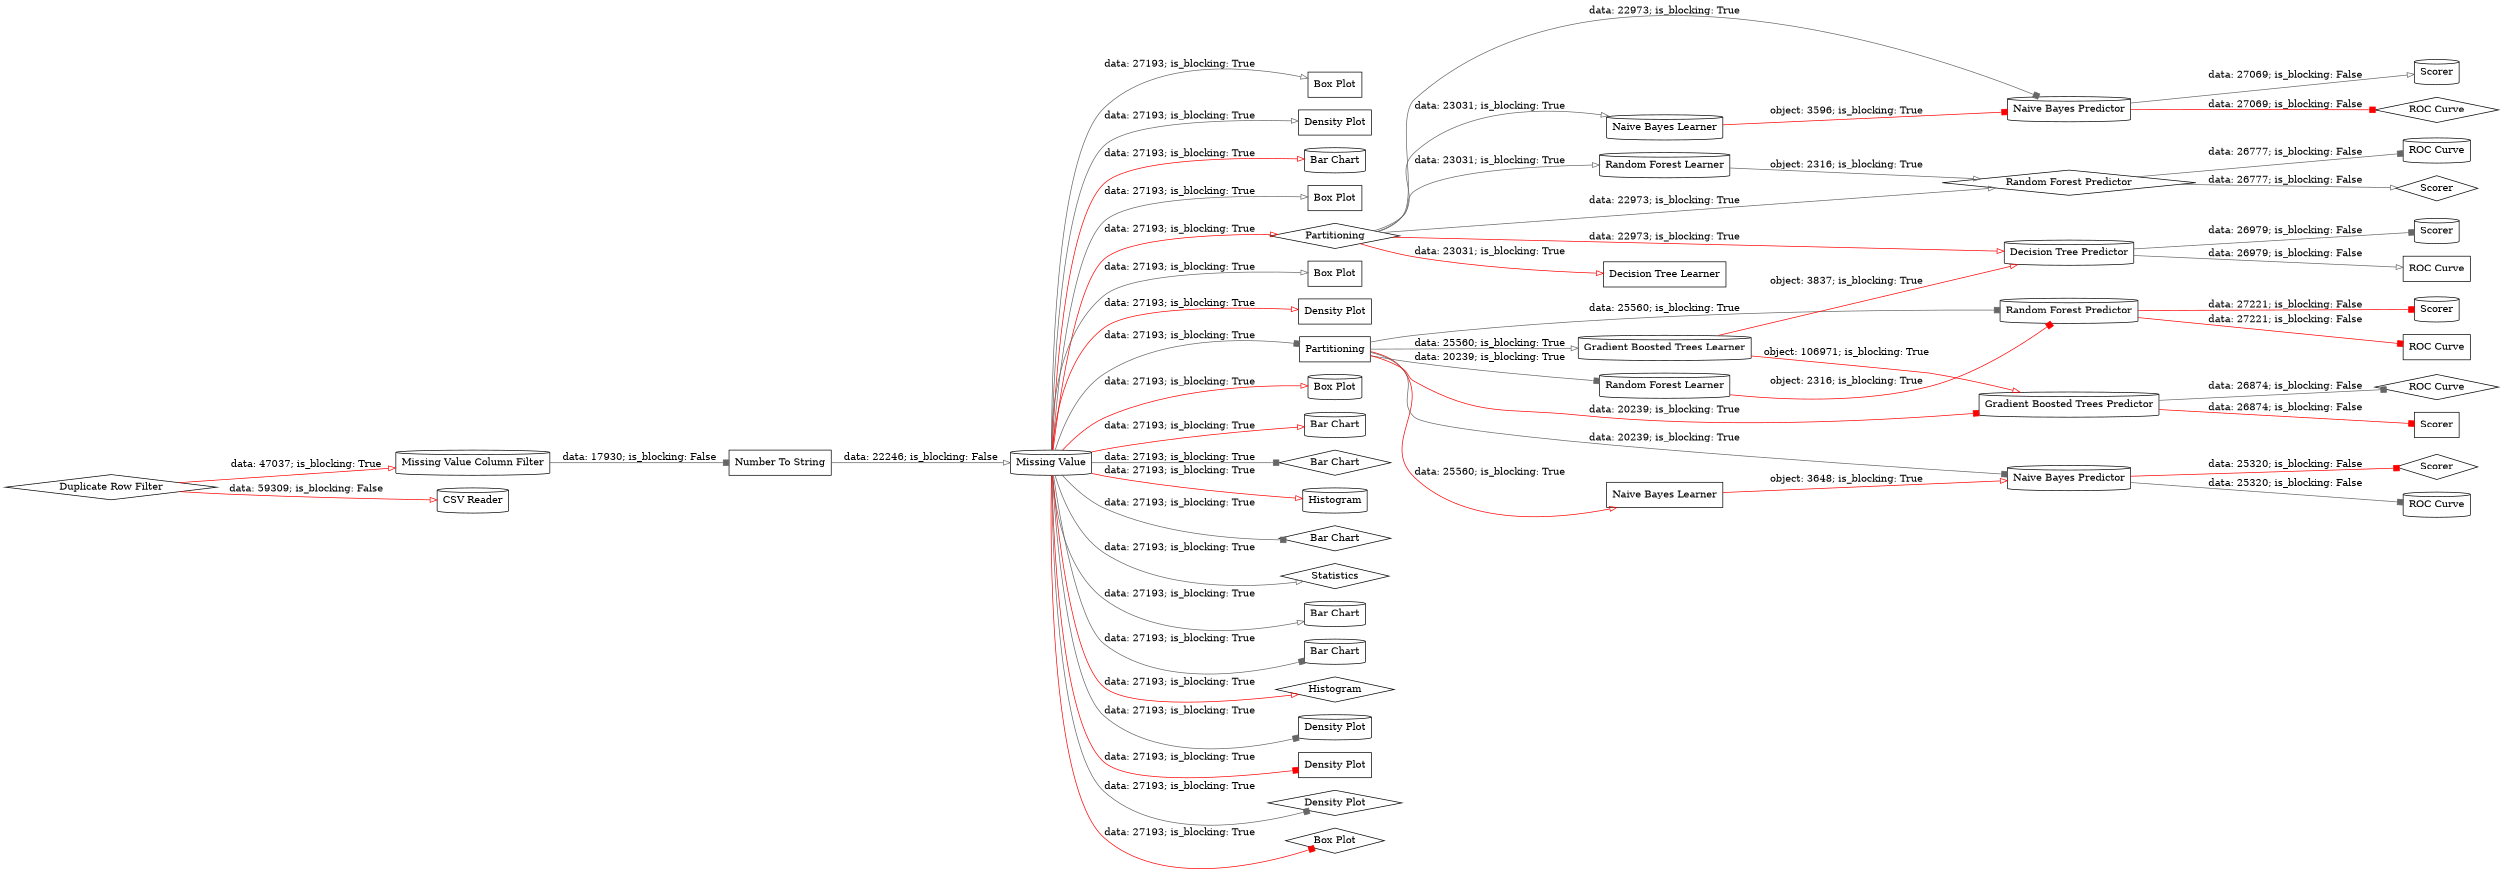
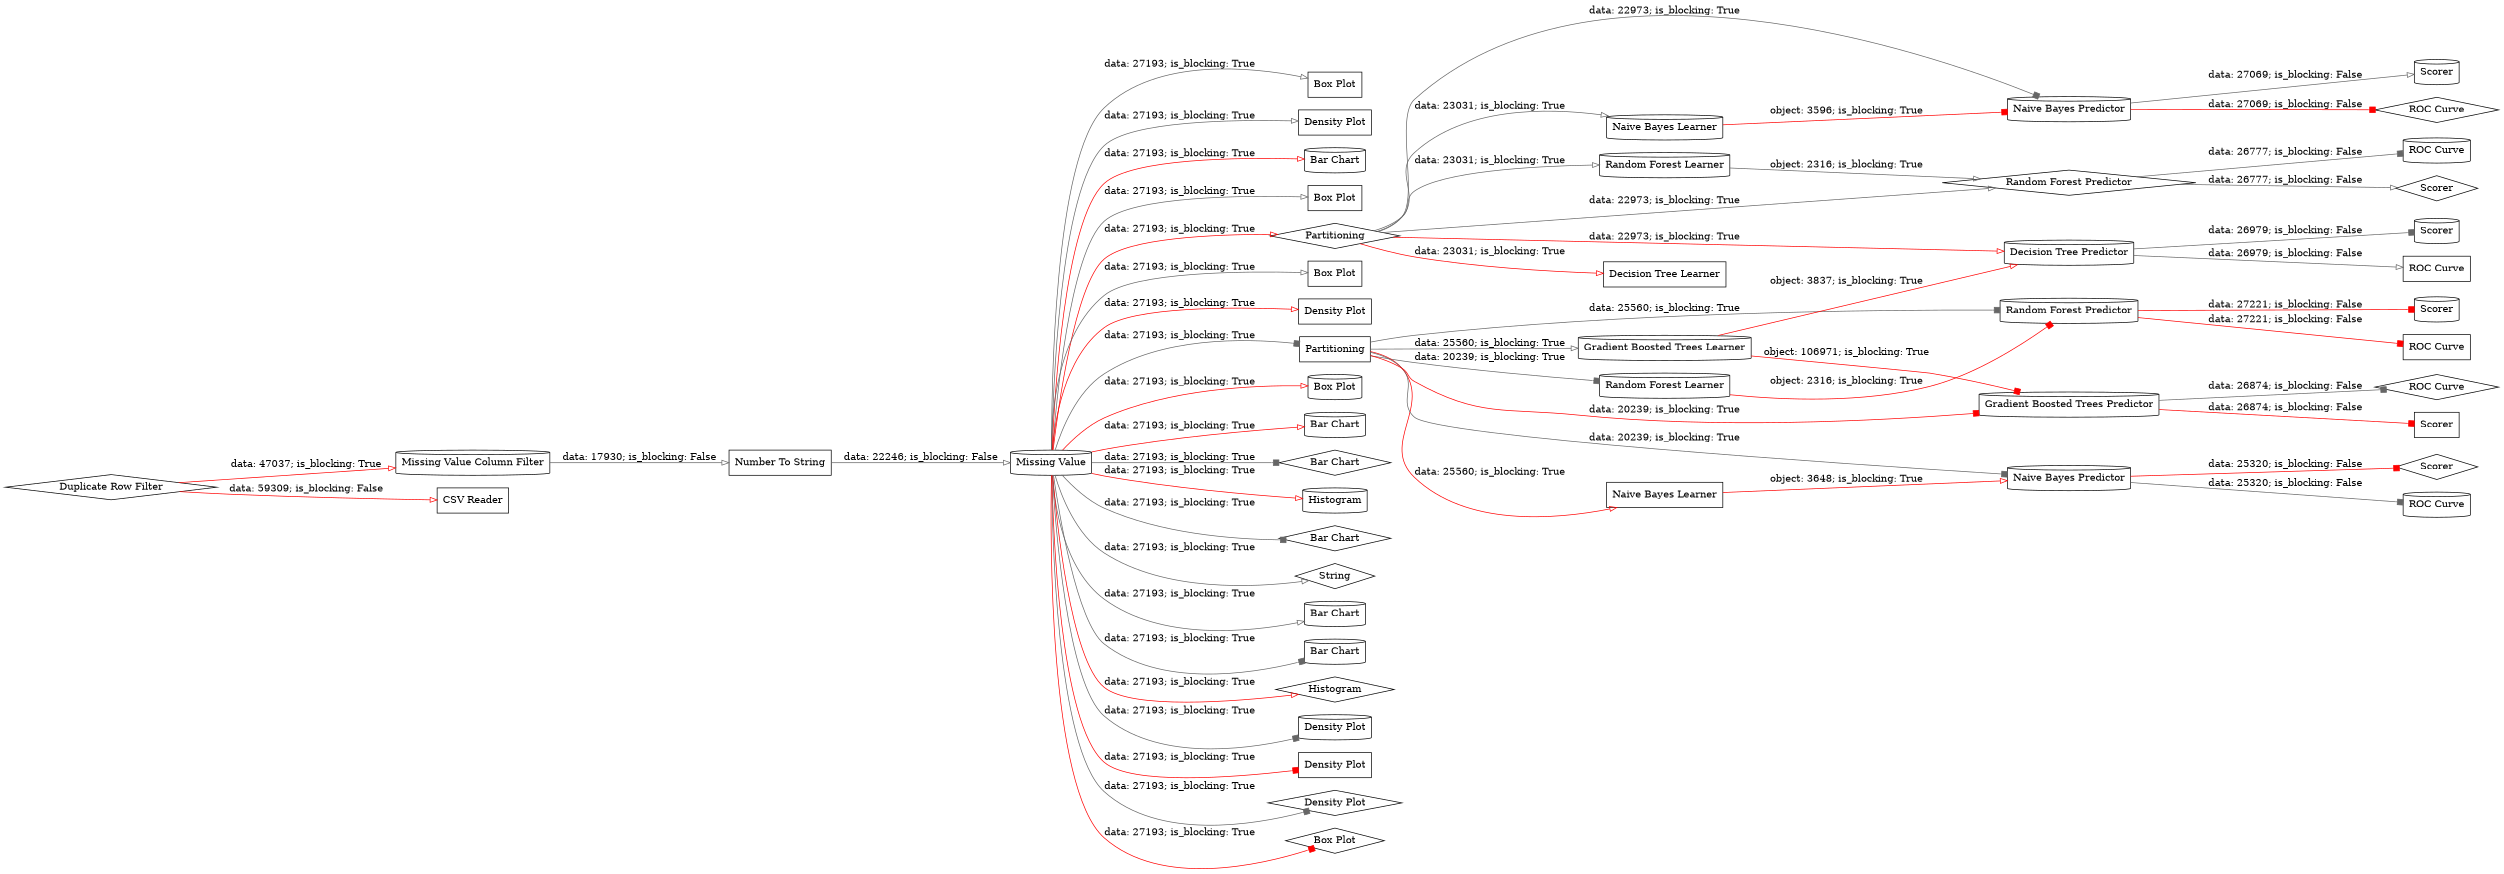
edge "Gradient Boosted Trees Learner" -> "Gradient Boosted Trees Predictor": arrowhead onormal -> box
edge "Missing Value Column Filter" -> "Number To String": arrowhead box -> onormal
node "CSV Reader": shape cylinder -> box
node "Statistics": label "Statistics" -> "String"
